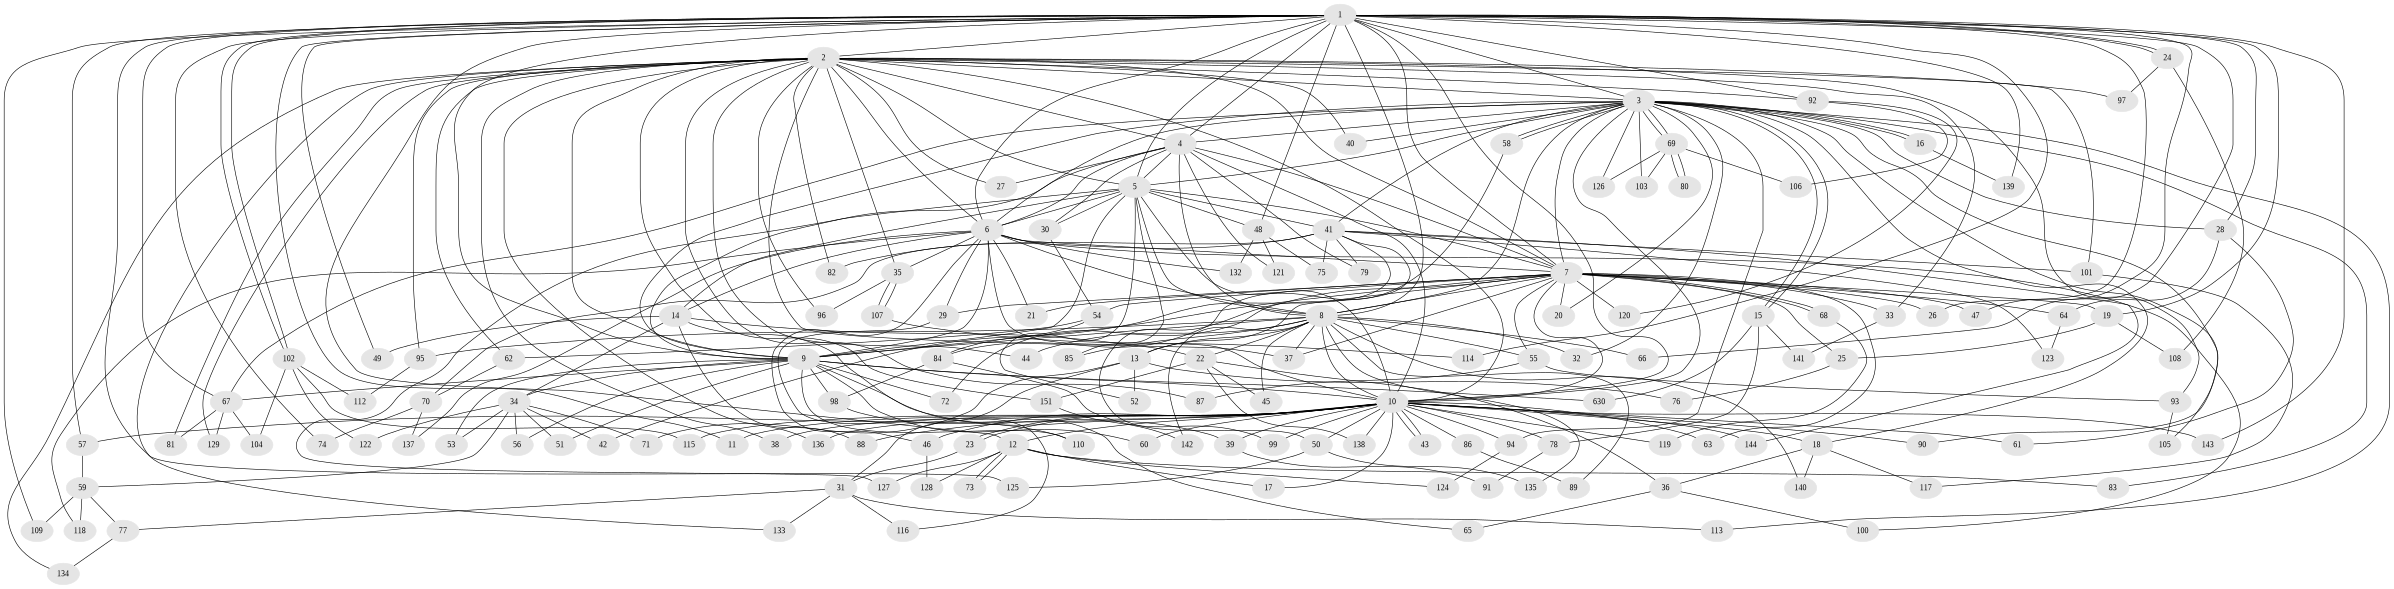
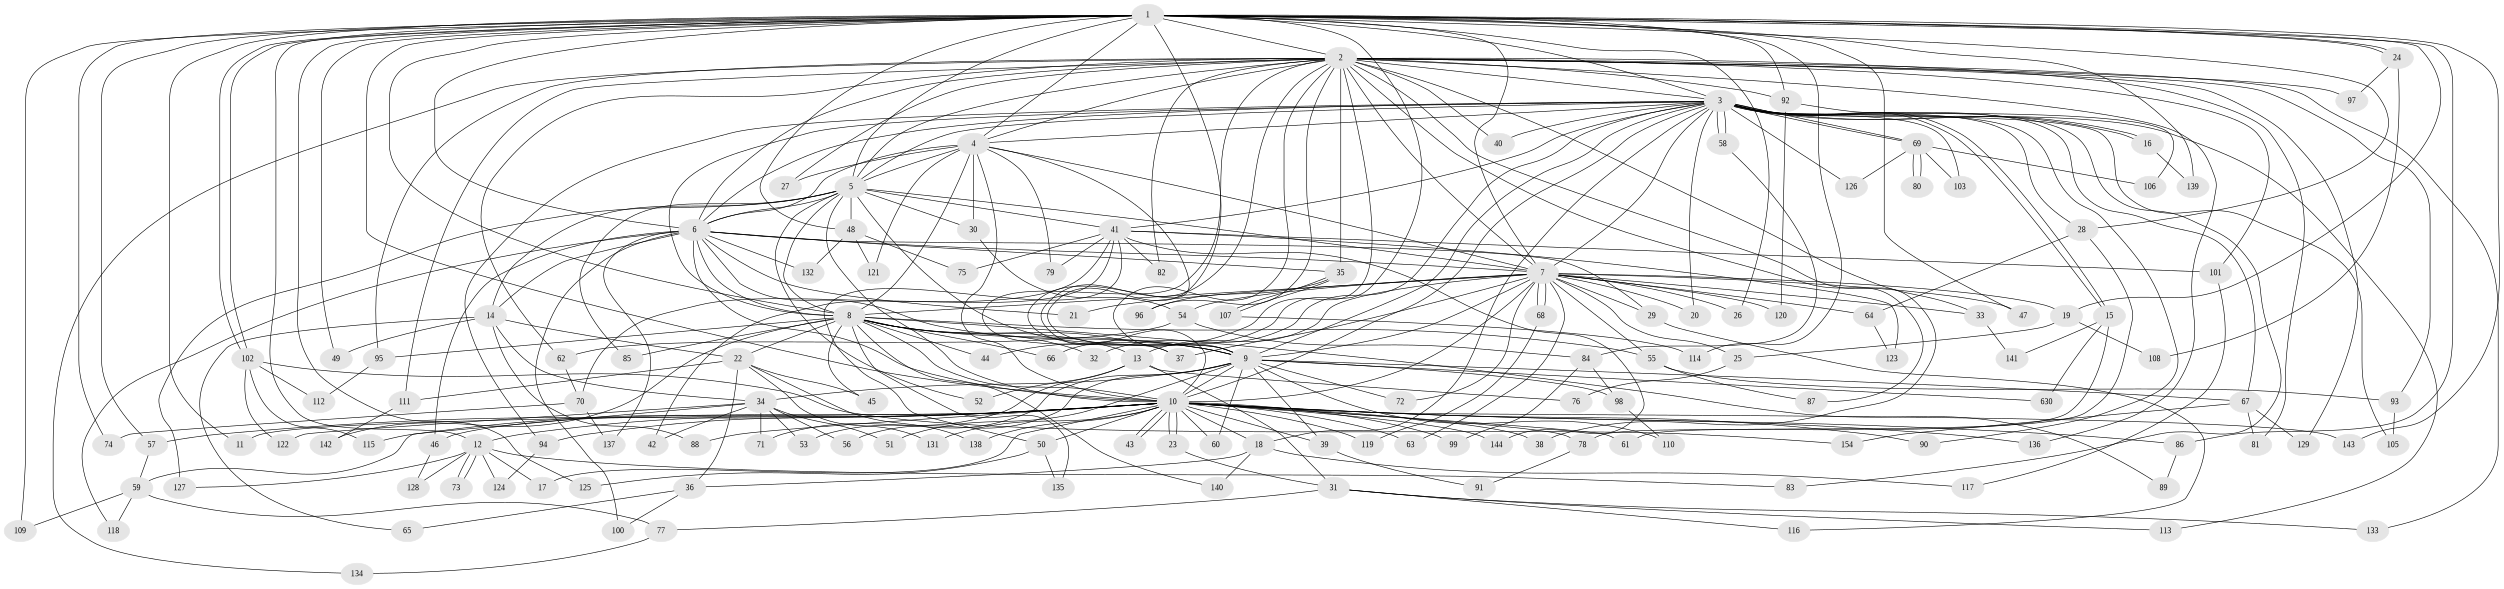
edge "1" -- "67": now "1" -- "86"
node "151": label "151" -> "111"
node "104": label "104" -> "154"
node "131": added
